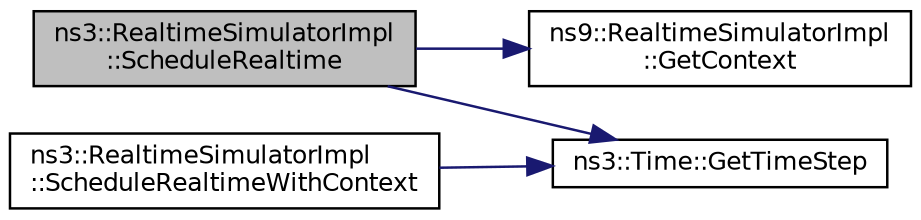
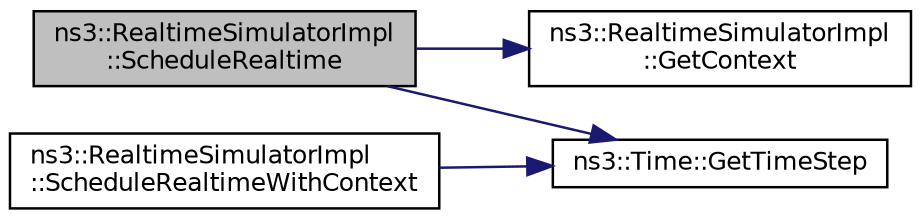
node "ns9::RealtimeSimulatorImpl ::GetContext": label "ns9::RealtimeSimulatorImpl ::GetContext" -> "ns3::RealtimeSimulatorImpl ::GetContext"
